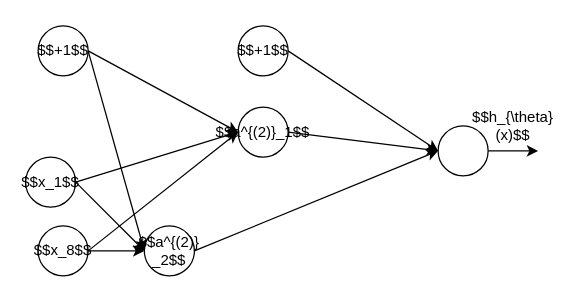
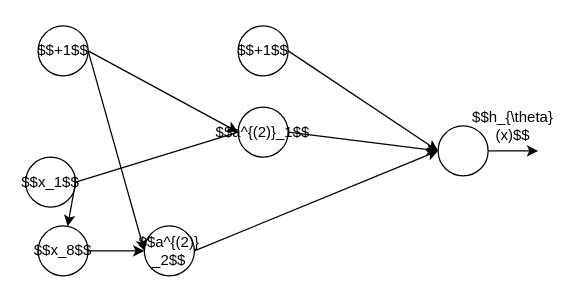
edge "$$x_1$$" -> "$$a^{(2)}_1$$": arrowhead classic -> none
edge "$$x_8$$" -> "$$a^{(2)}_1$$": removed
edge "$$x_1$$" -> "$$a^{(2)} _2$$": now "$$x_1$$" -> "$$x_8$$"
